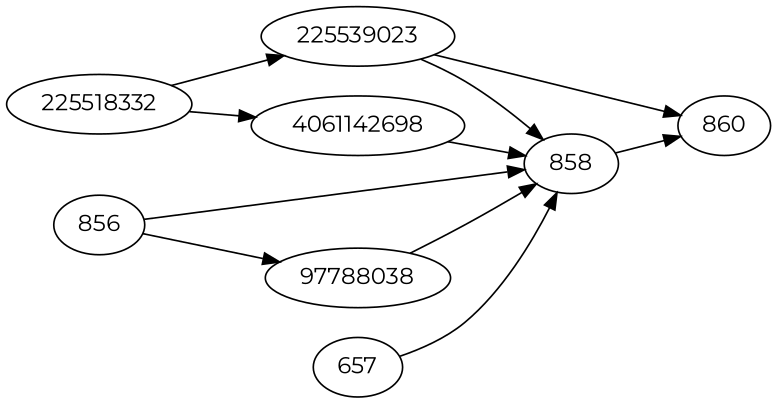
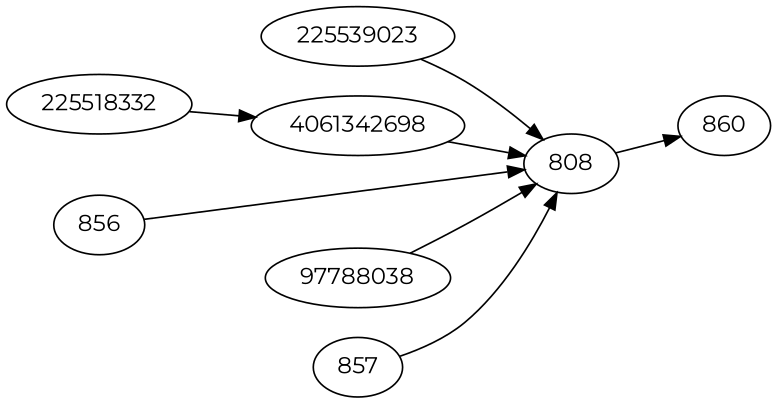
edge "225518332" -> "225539023": removed
edge "225539023" -> "860": removed
node "4061142698": label "4061142698" -> "4061342698"
node "858": label "858" -> "808"
edge "856" -> "97788038": removed
node "657": label "657" -> "857"
